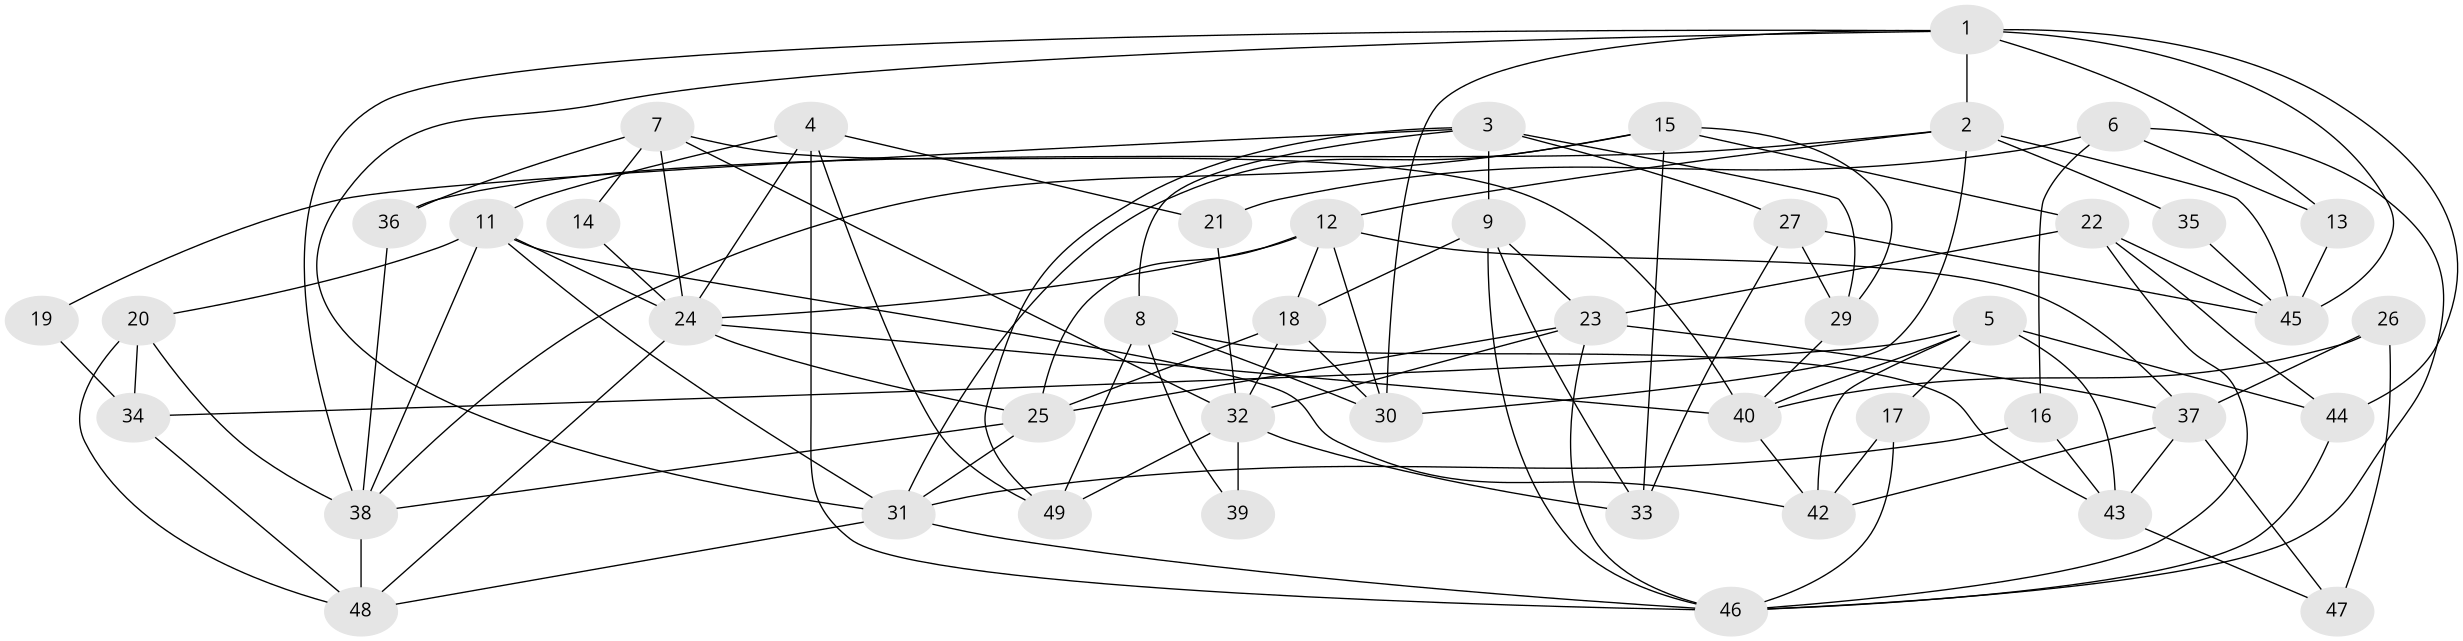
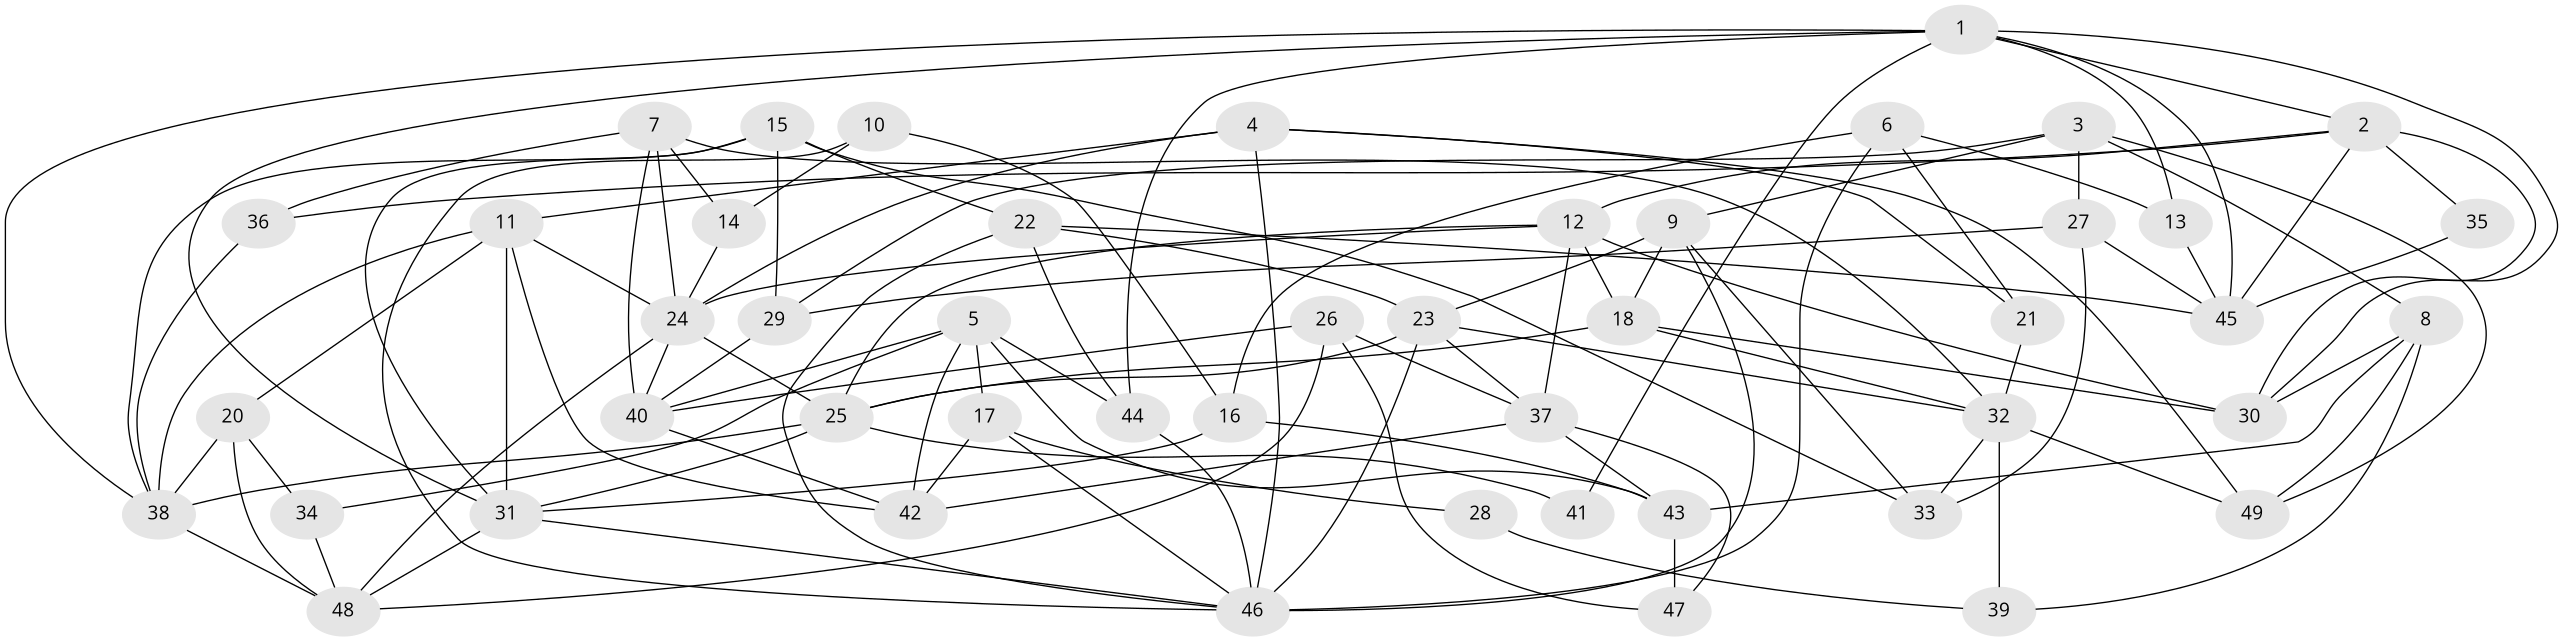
node "10": added
node "19": removed
node "28": added
node "41": added
edge "26" -- "48": added
